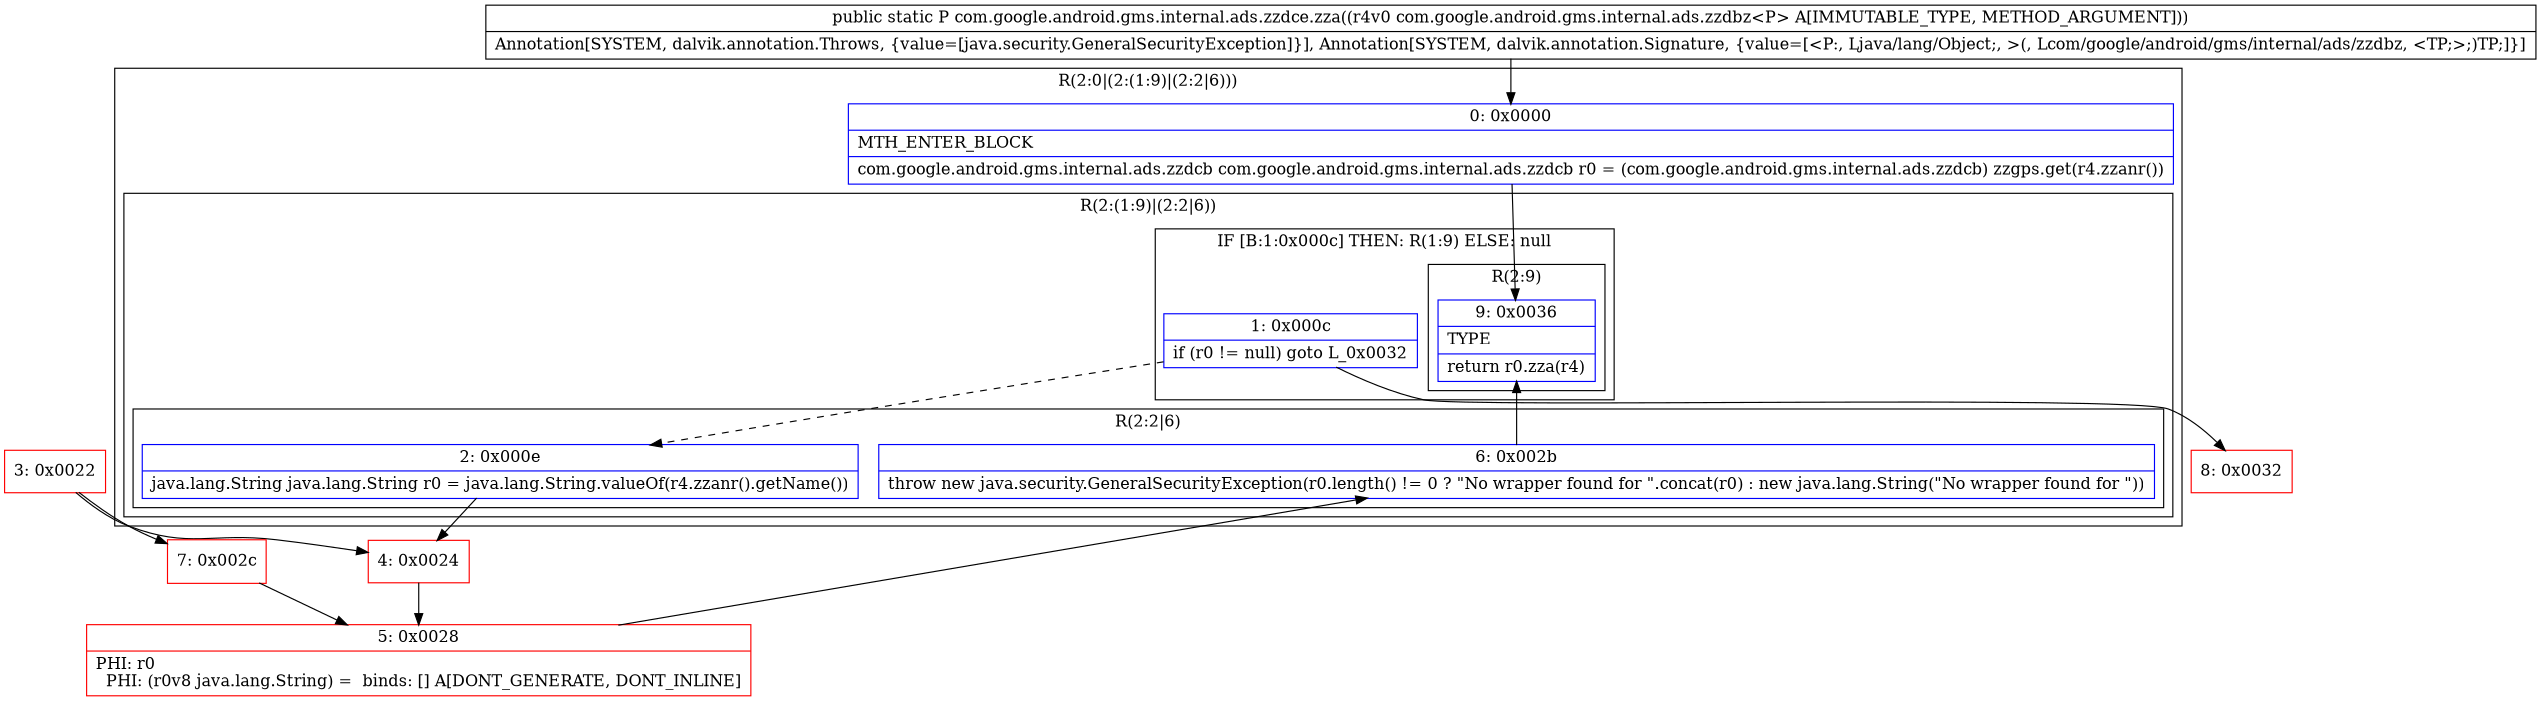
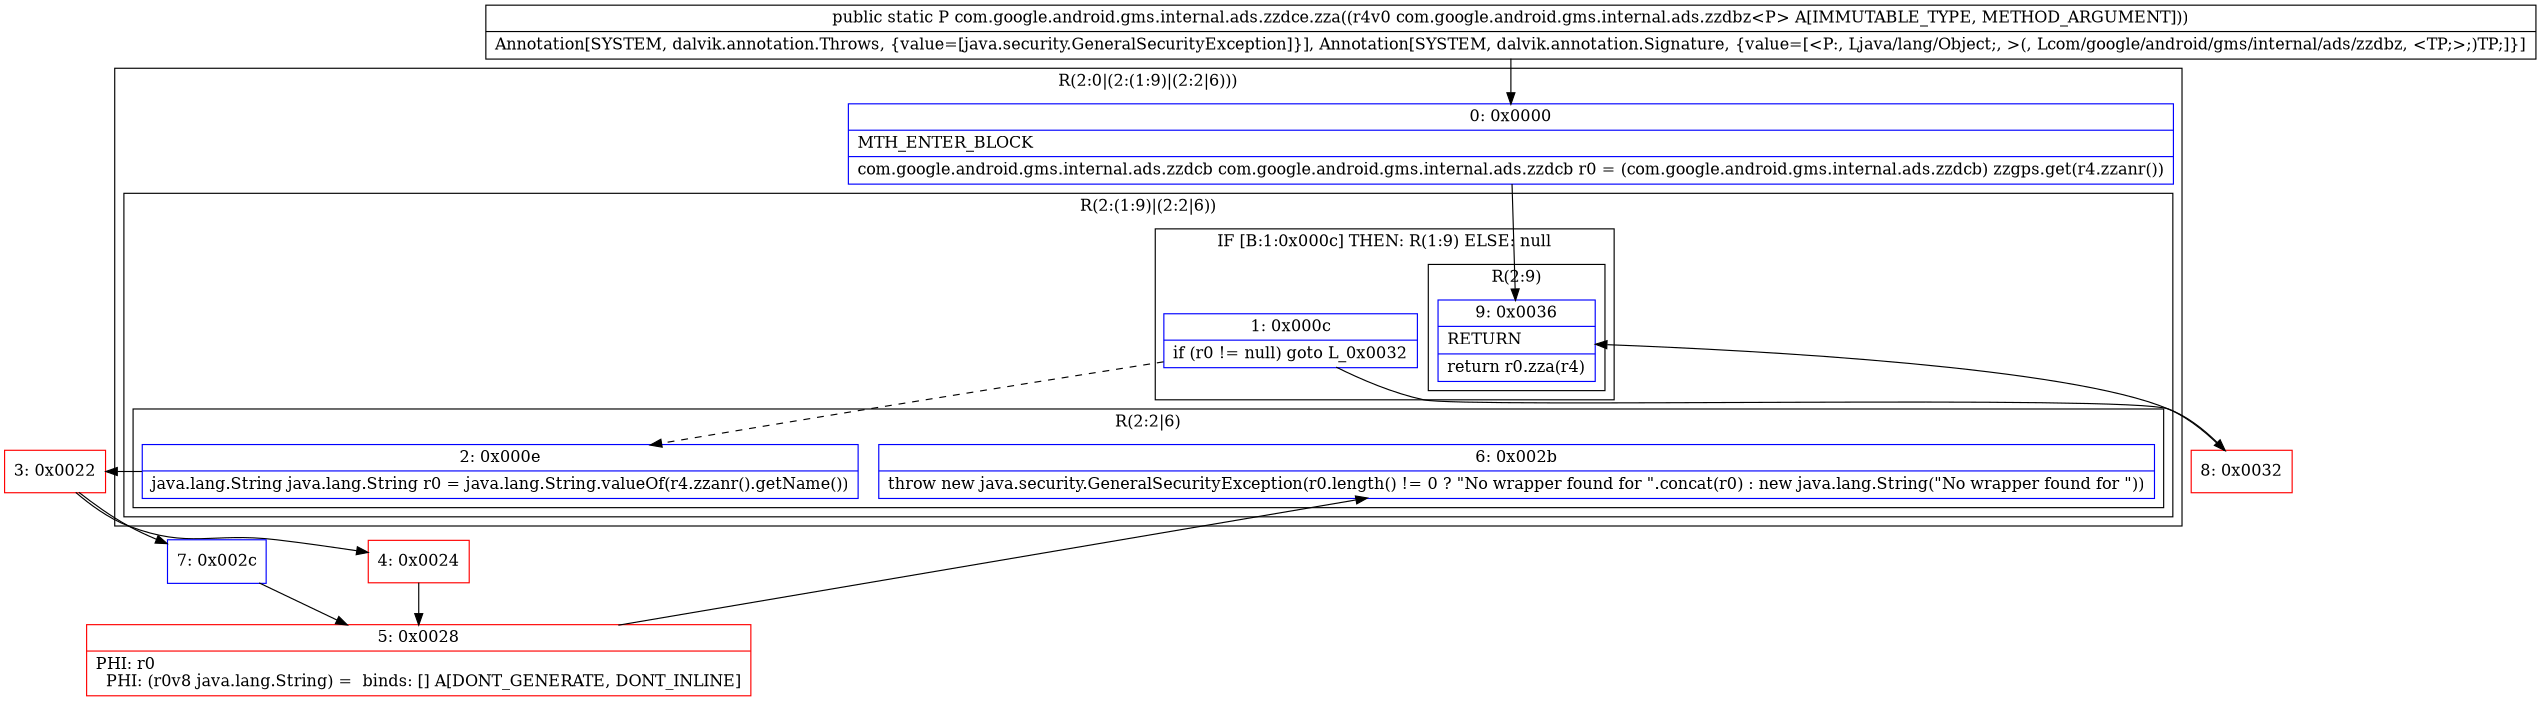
node "9: 0x0036": text "TYPE" -> "RETURN"
edge "6: 0x002b" -> "9: 0x0036": now "8: 0x0032" -> "9: 0x0036"
edge "2: 0x000e" -> "4: 0x0024": now "2: 0x000e" -> "3: 0x0022"
node "7: 0x002c": color red -> blue
